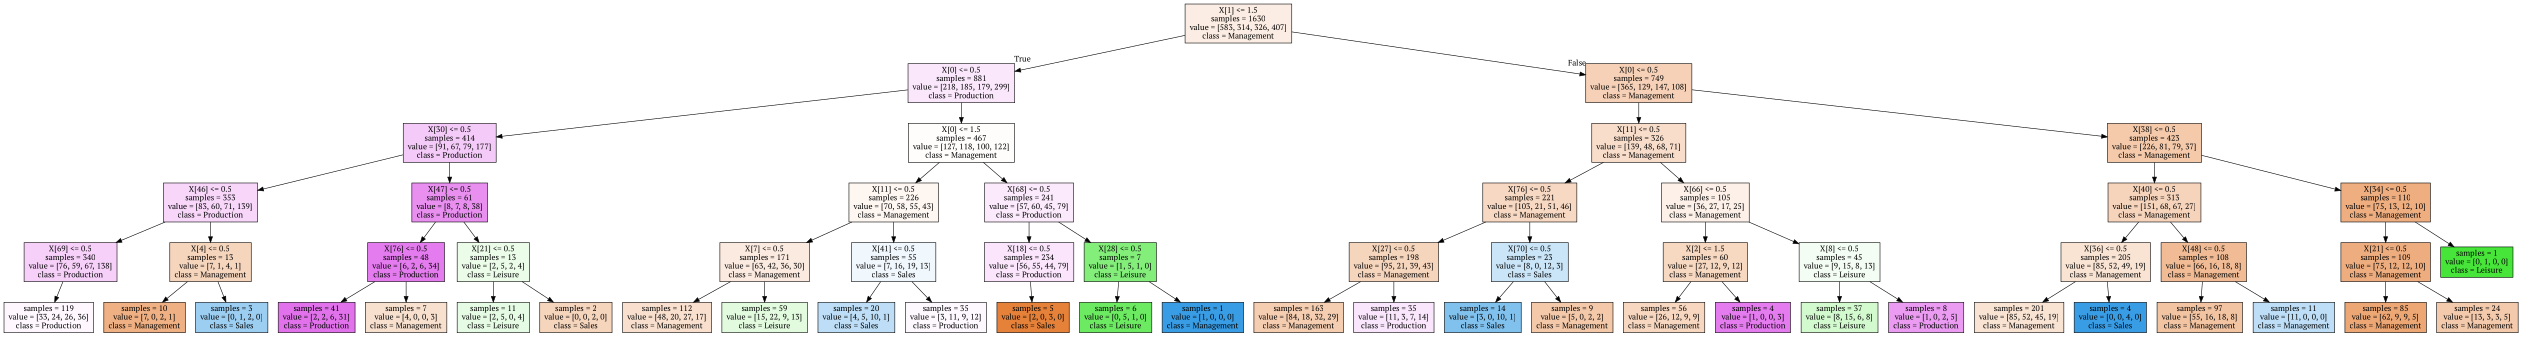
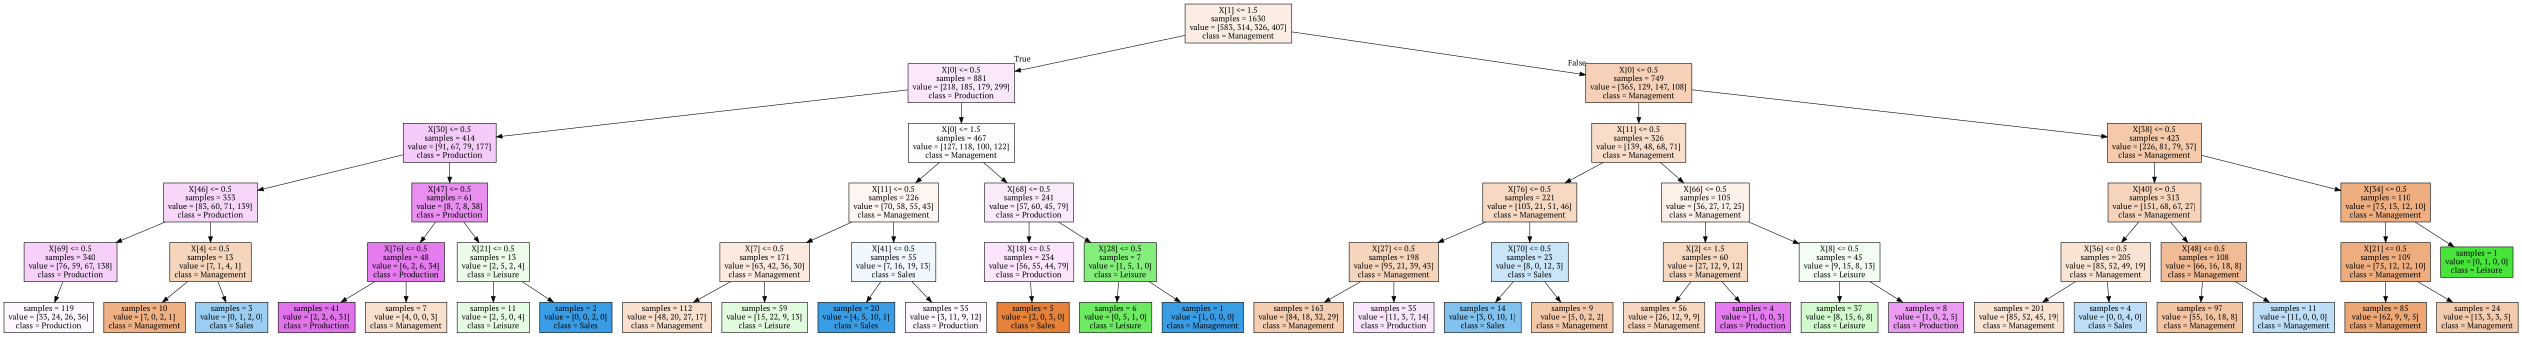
node "samples = 2 value = [0, 0, 2, 0] class = Sales": fillcolor #f6d5bd -> #399de5
node "samples = 20 value = [4, 5, 10, 1] class = Sales": fillcolor #bddef6 -> #399de5
node "samples = 4 value = [0, 0, 4, 0] class = Sales": fillcolor #399de5 -> #bddef6
